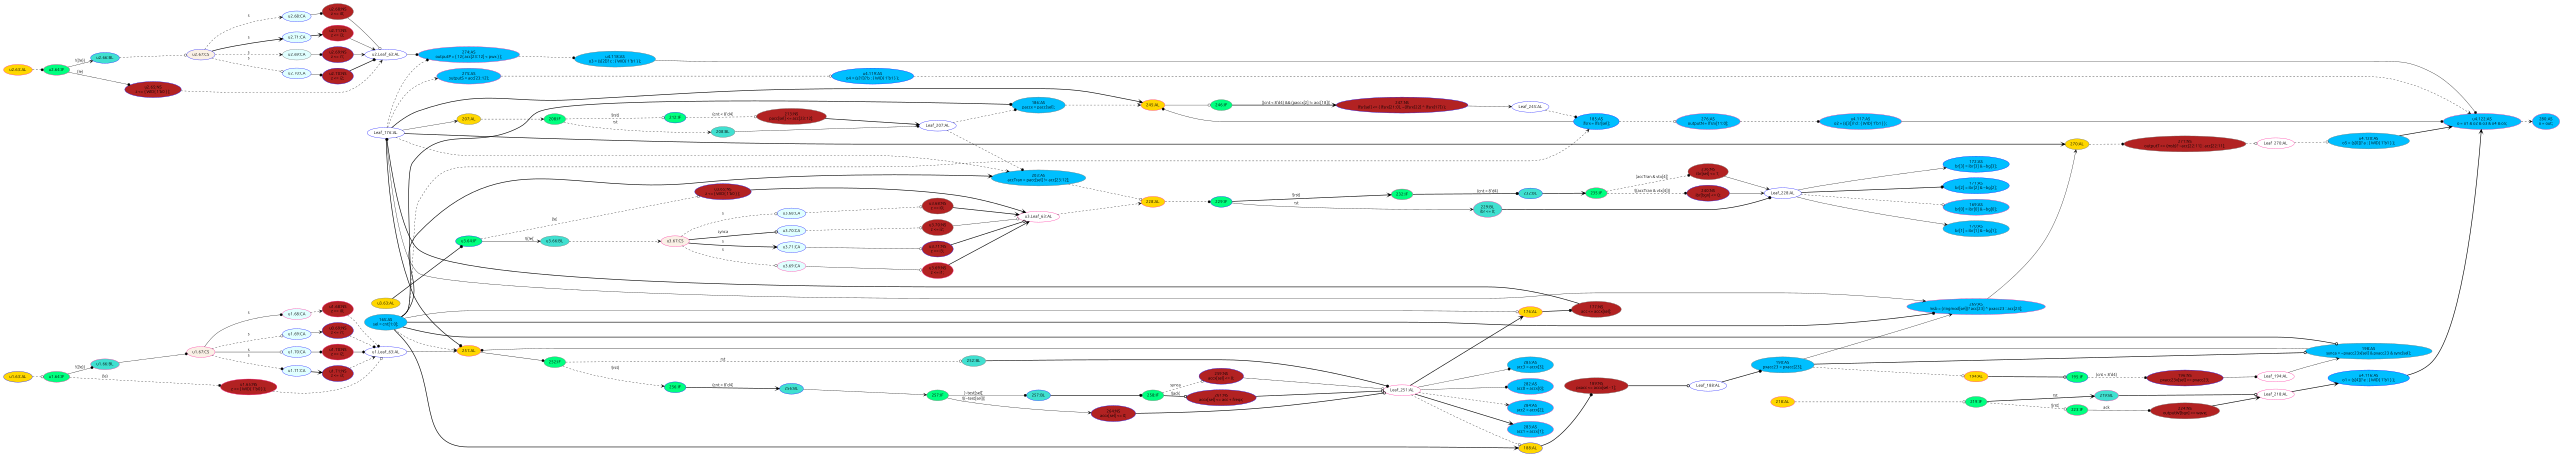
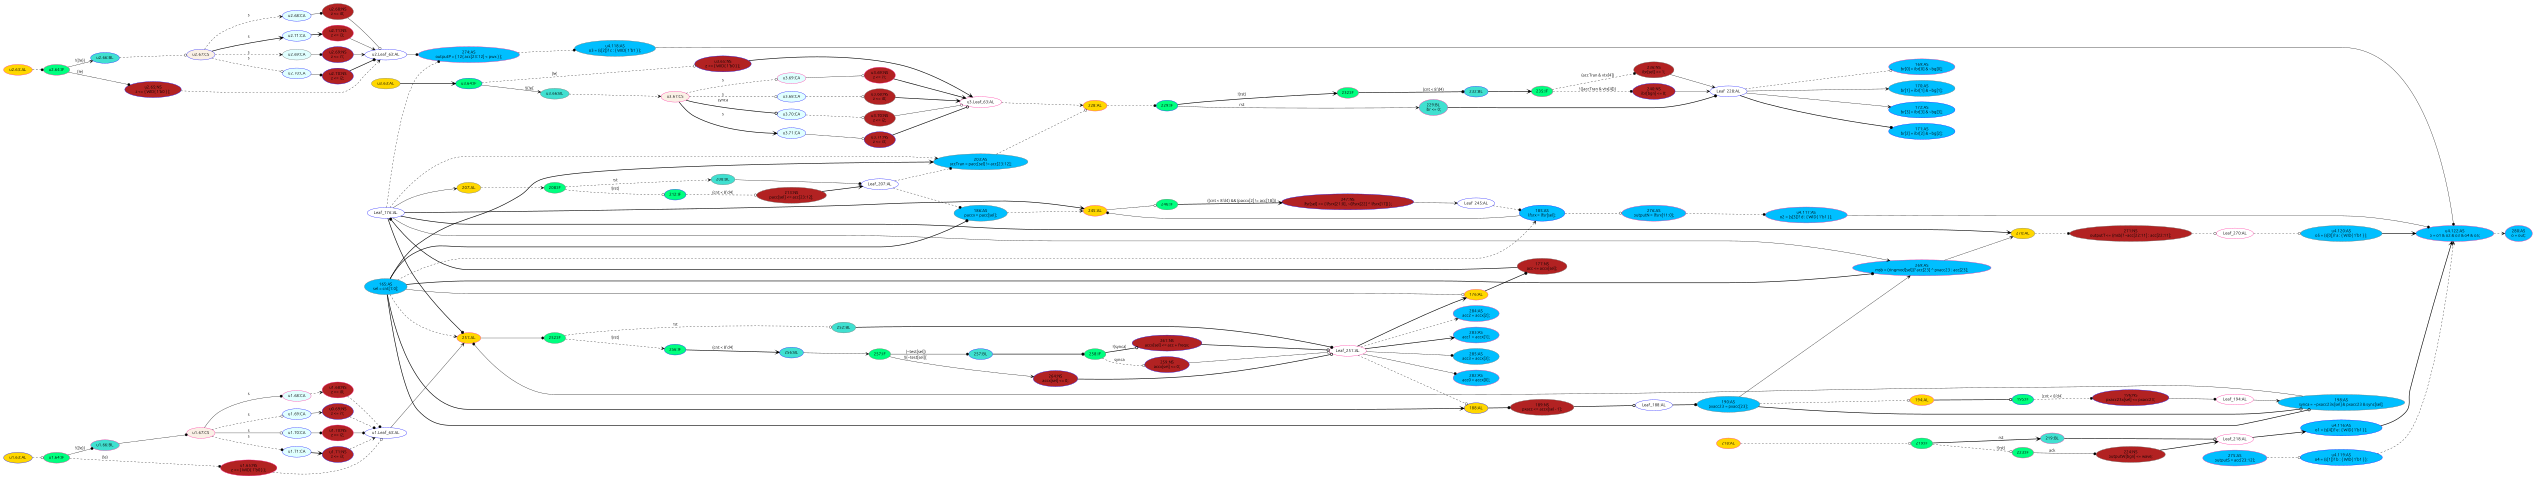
edge "Leaf_176:AL" -> "275:AS outputS = acc[23:12];": removed
edge "u3.63:AL" -> "u3.64:IF": arrowhead dot -> vee
edge "258:IF" -> "261:NS accx[sel] <= acc + freqx;": label "!(ack)" -> "!(synca)"
